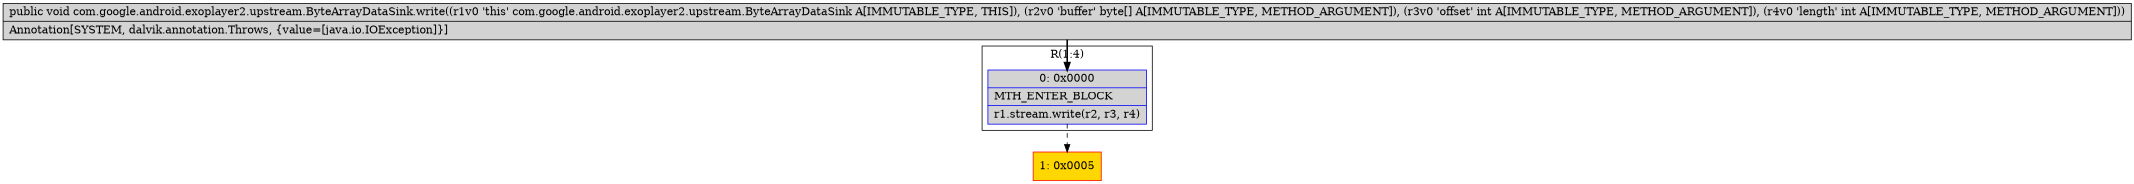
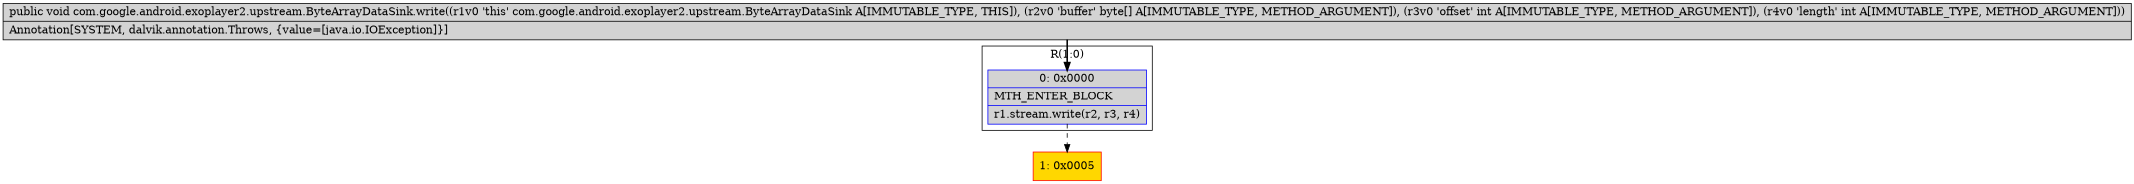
cluster "R(1:4)": label "R(1:4)" -> "R(1:0)"
